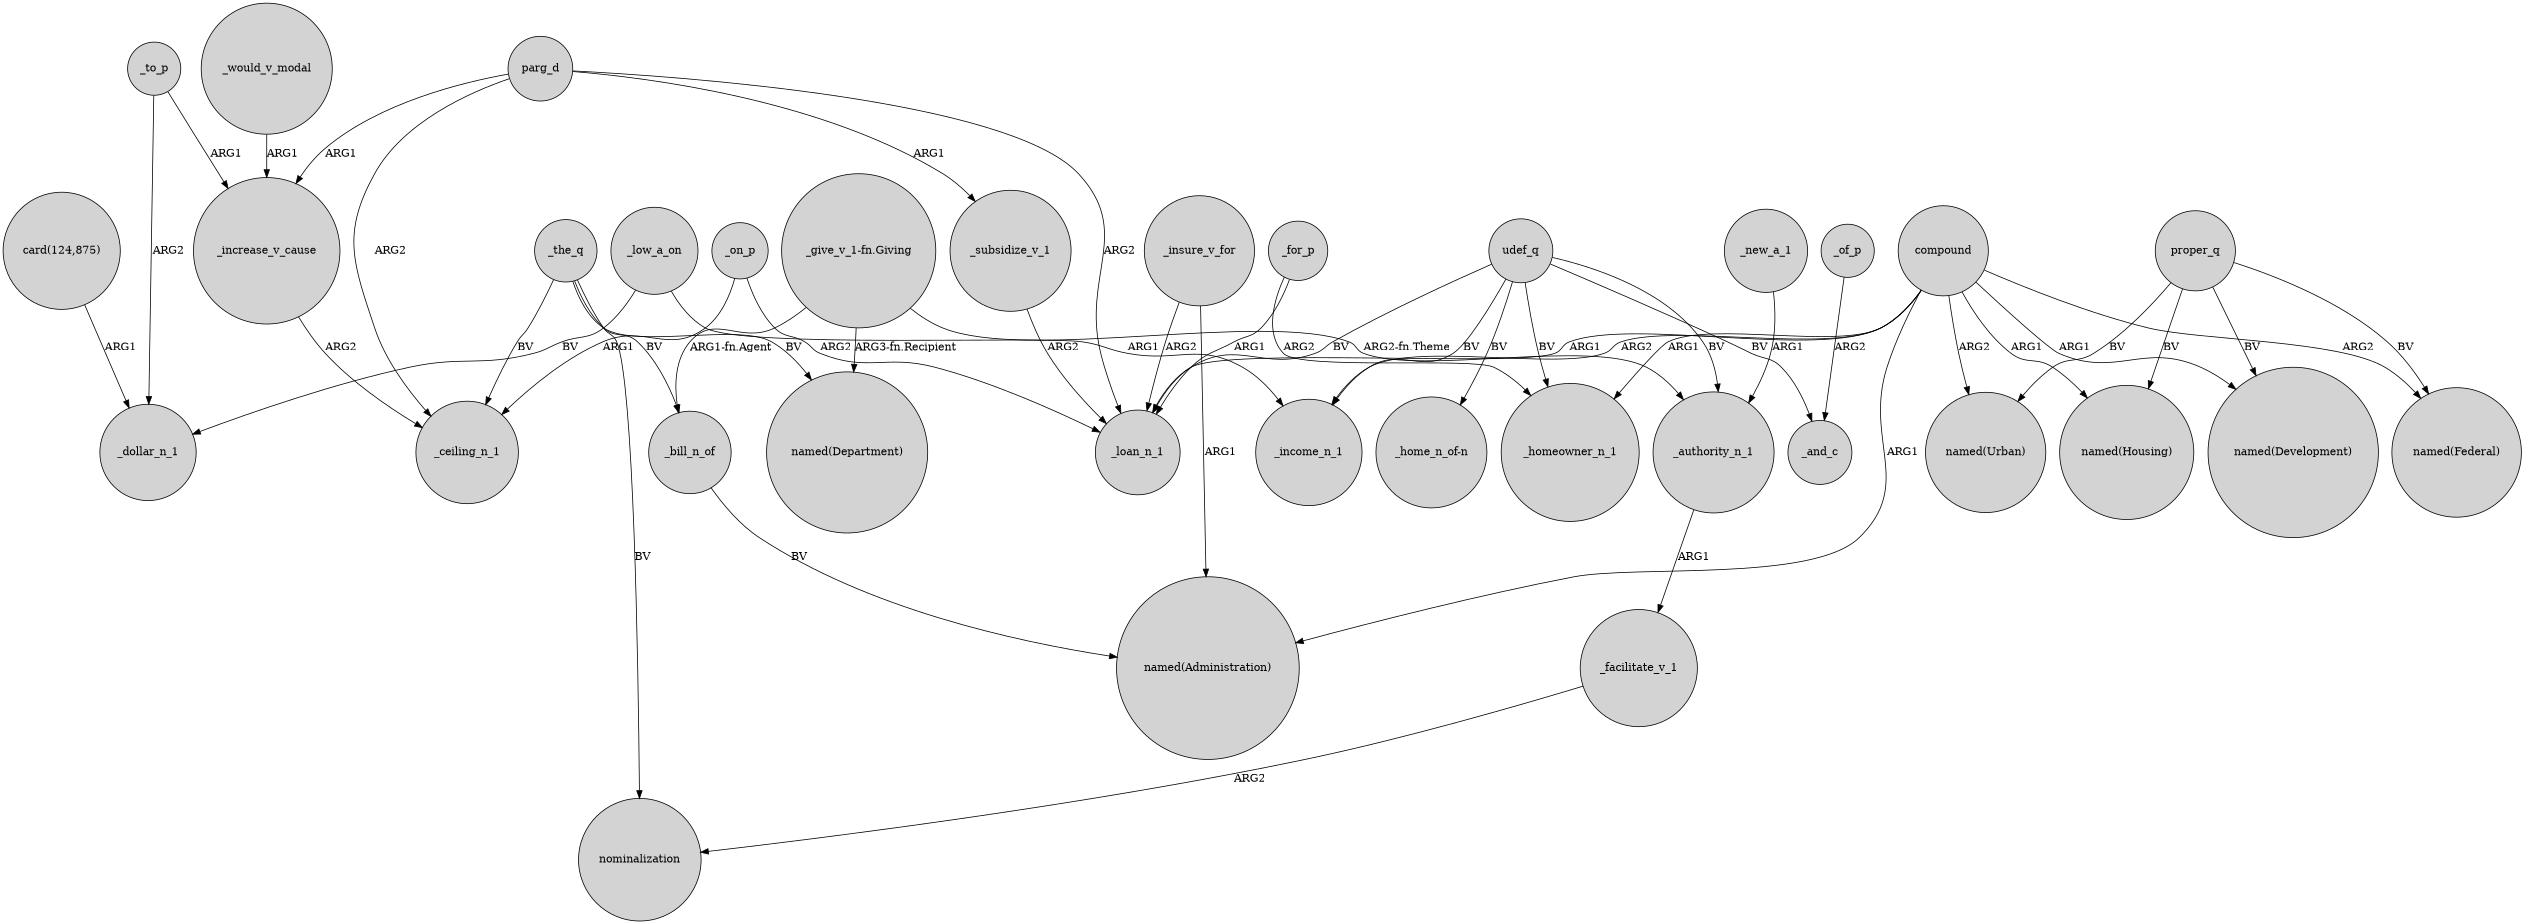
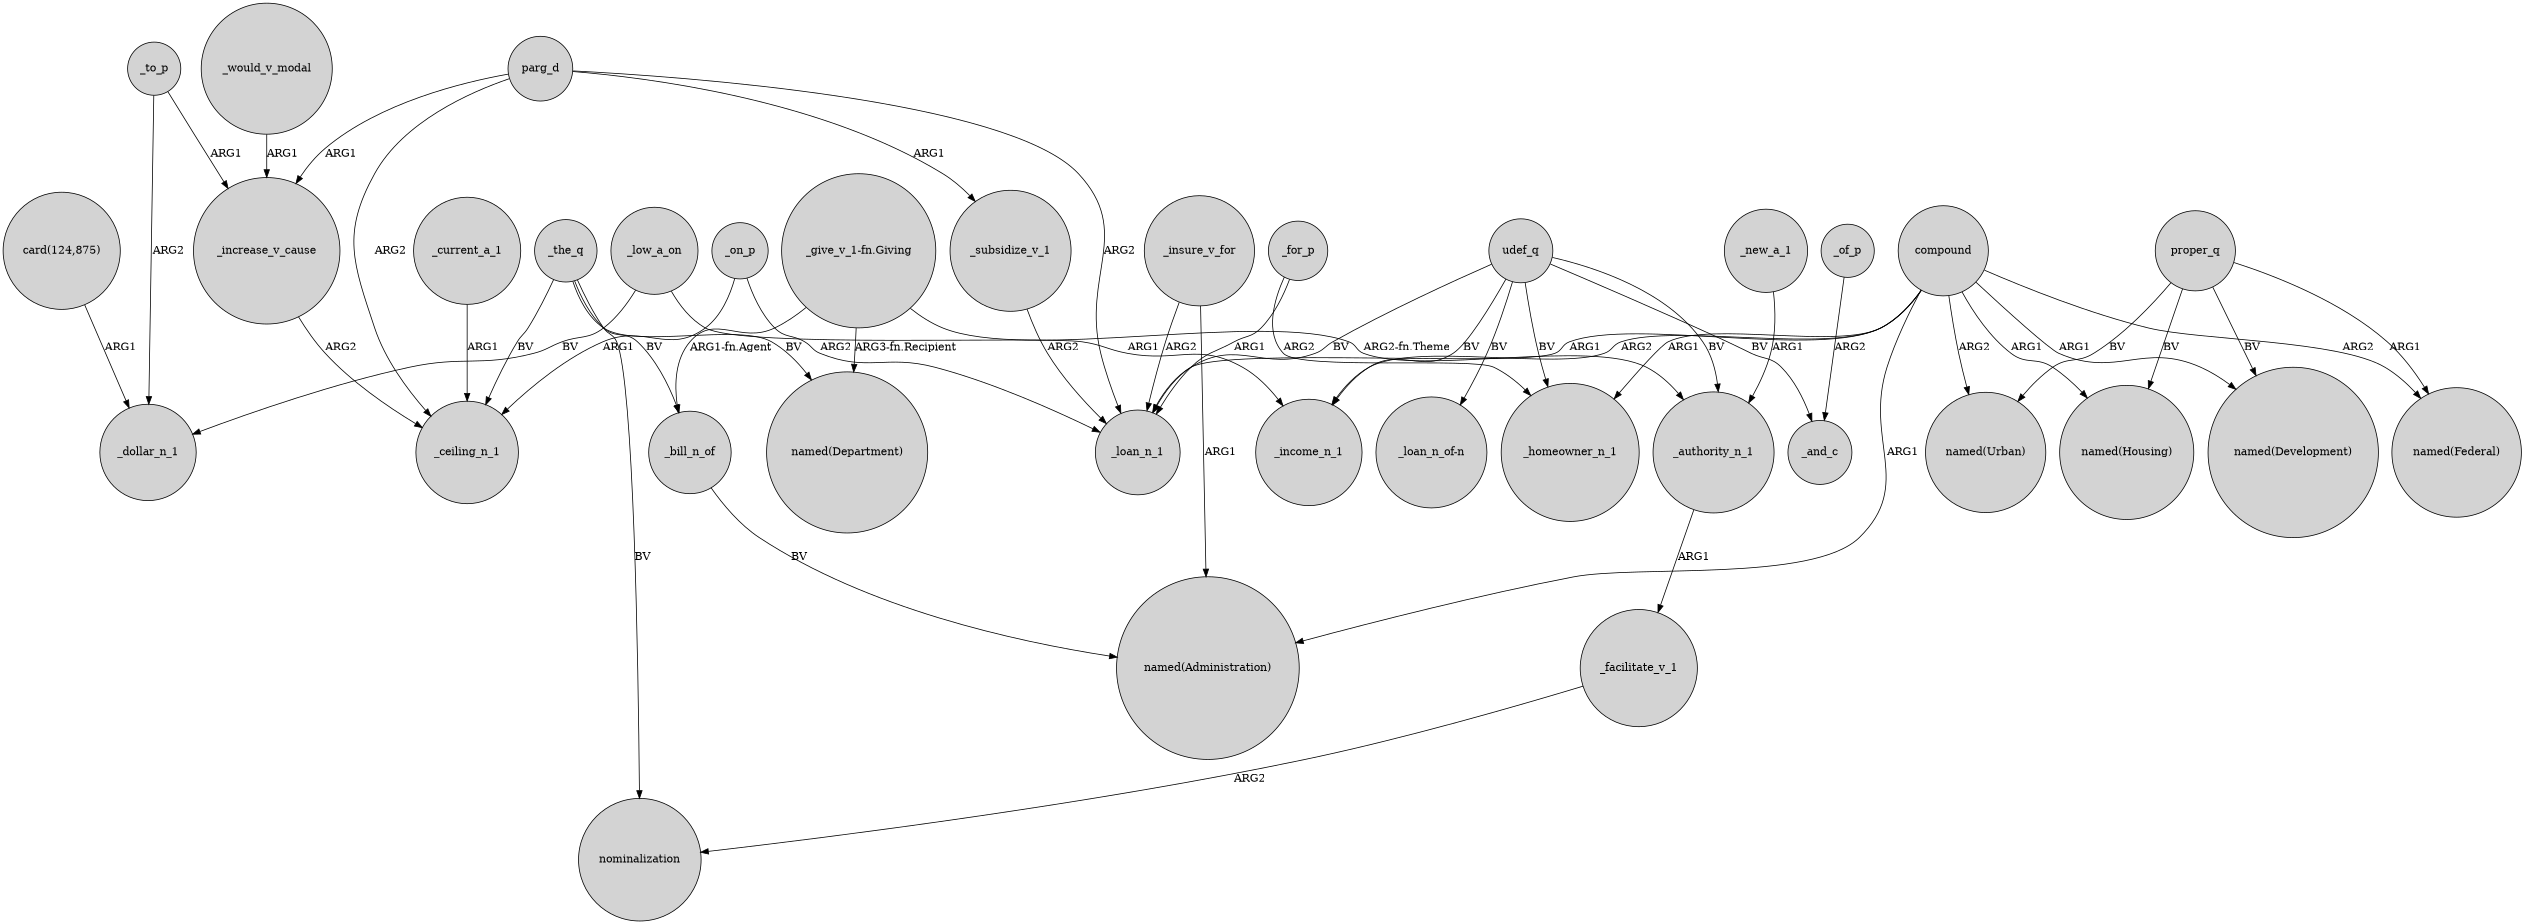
node "_current_a_1": added
edge "proper_q" -> "named(Federal)": label "BV" -> "ARG1"
node "_home_n_of-n": label "_home_n_of-n" -> "_loan_n_of-n"
